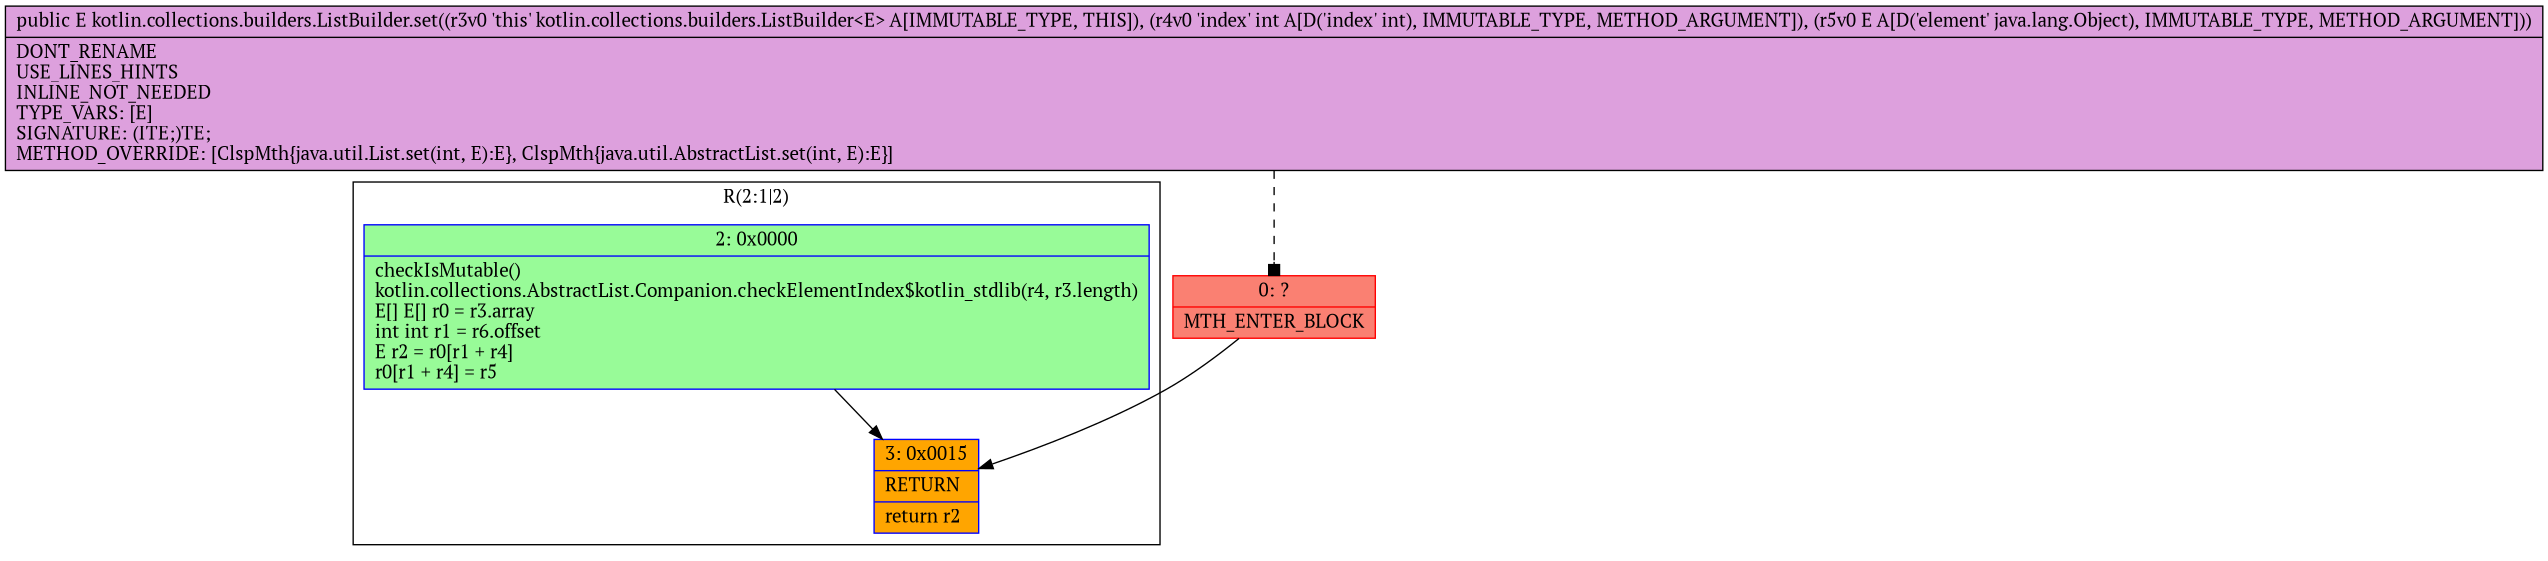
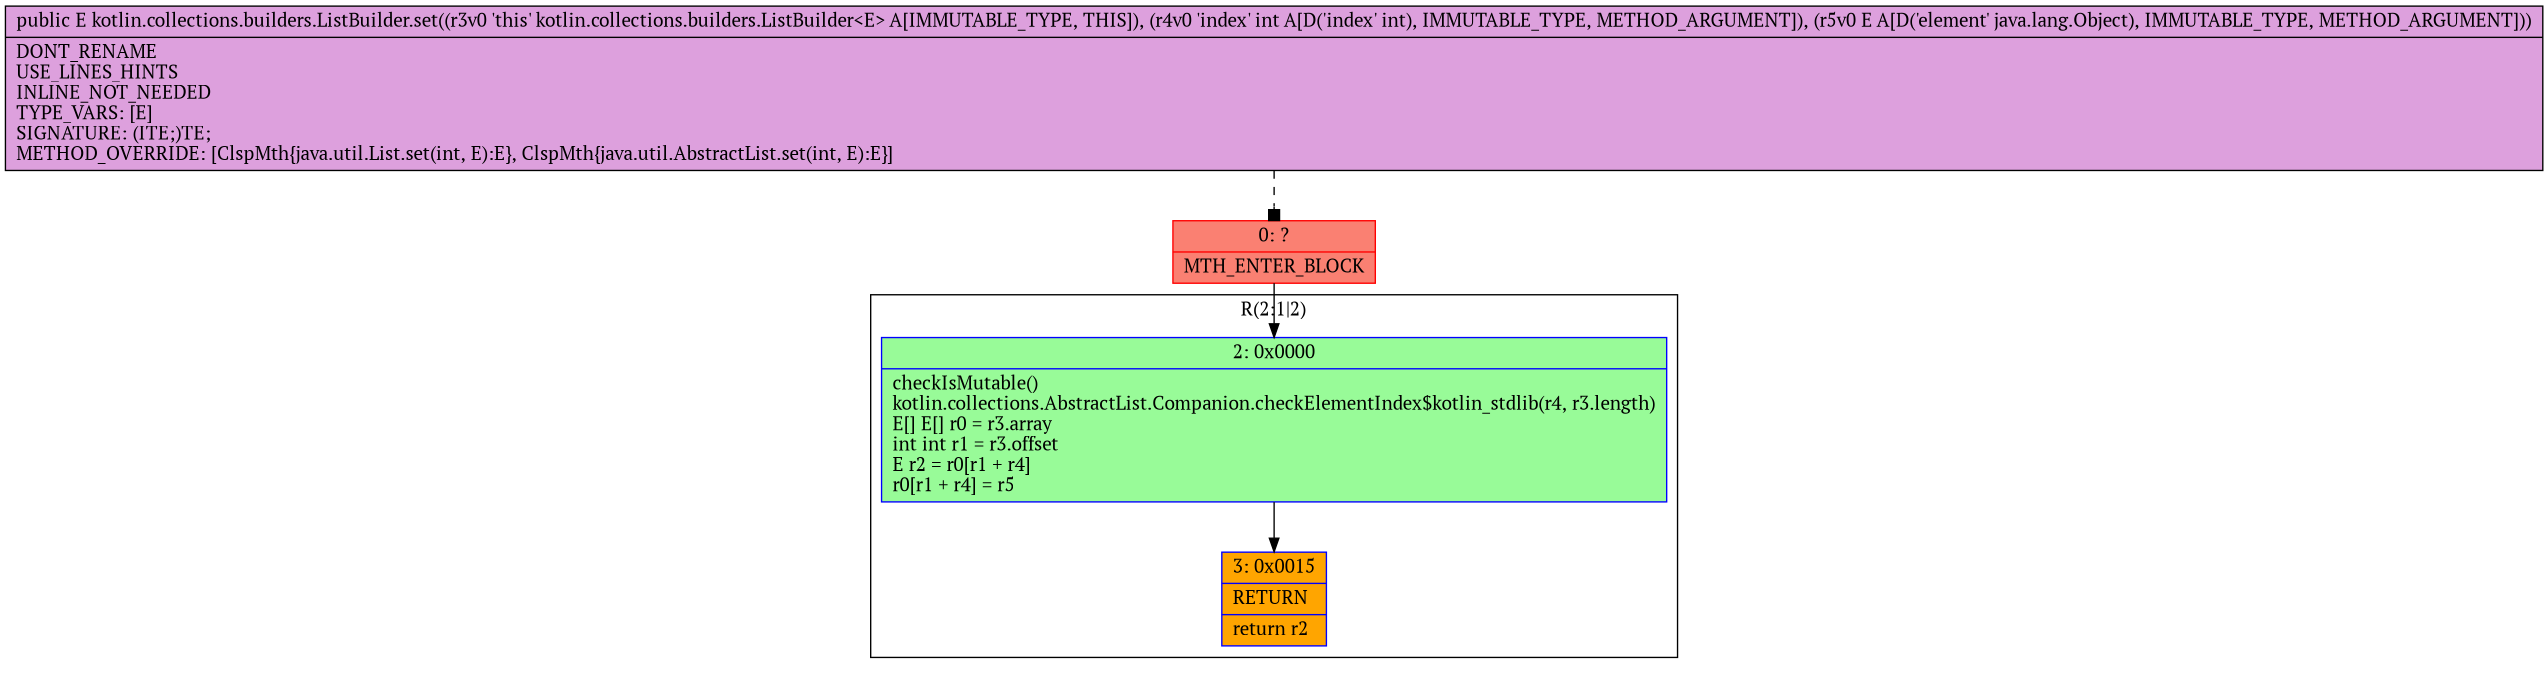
node "2: 0x0000": text "int int r1 = r6.offset" -> "int int r1 = r3.offset"
edge "0: ?" -> "3: 0x0015": now "0: ?" -> "2: 0x0000"
